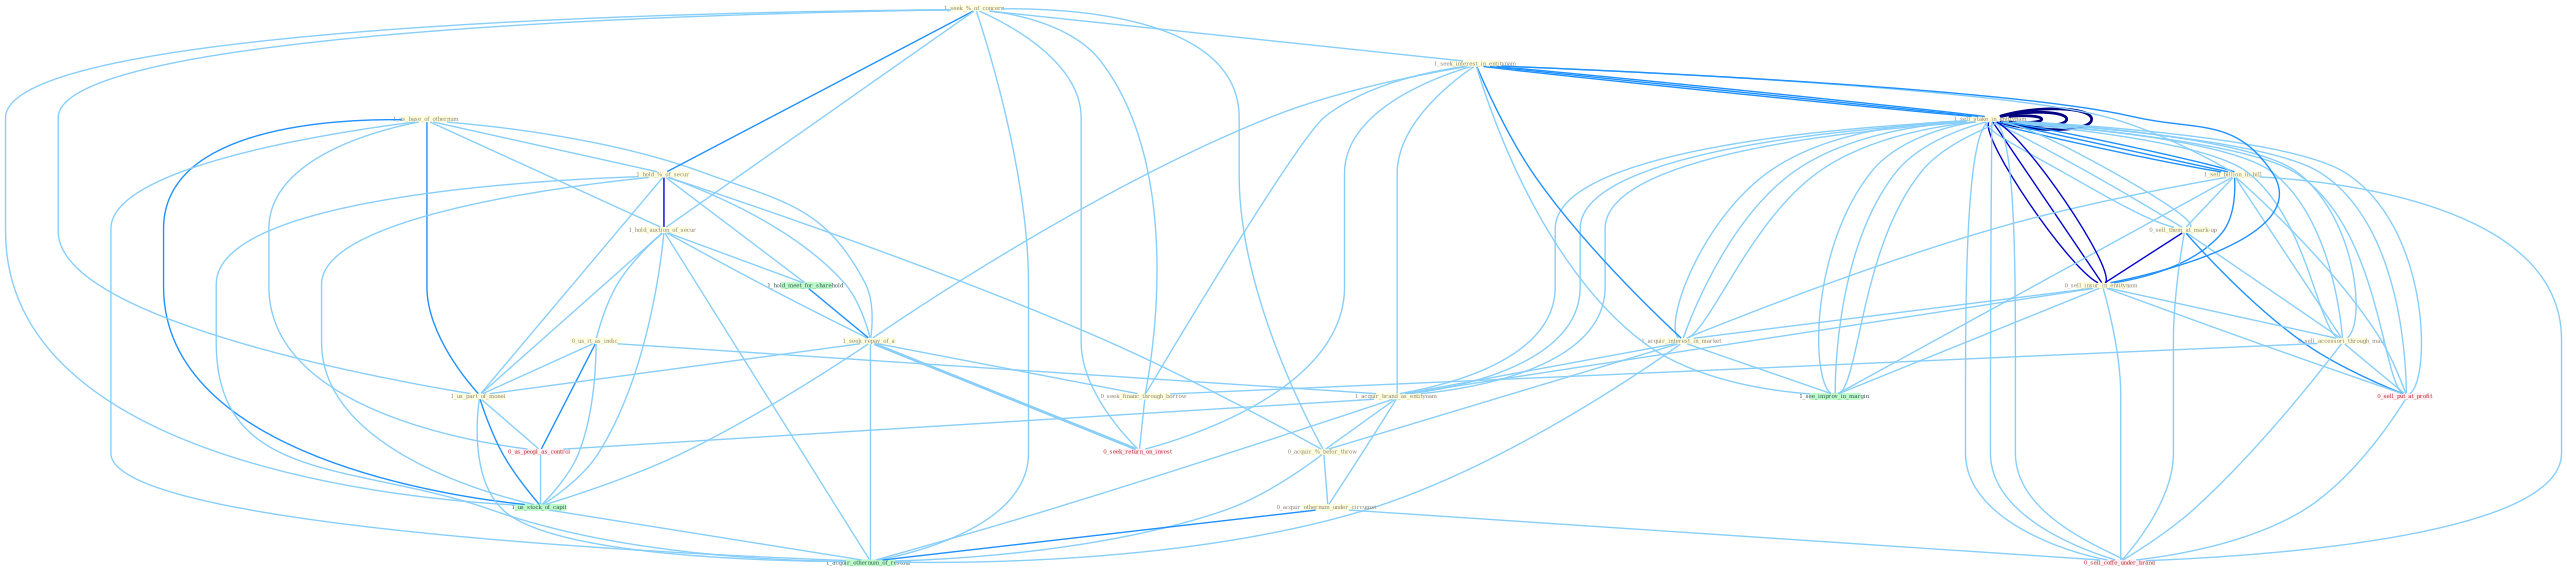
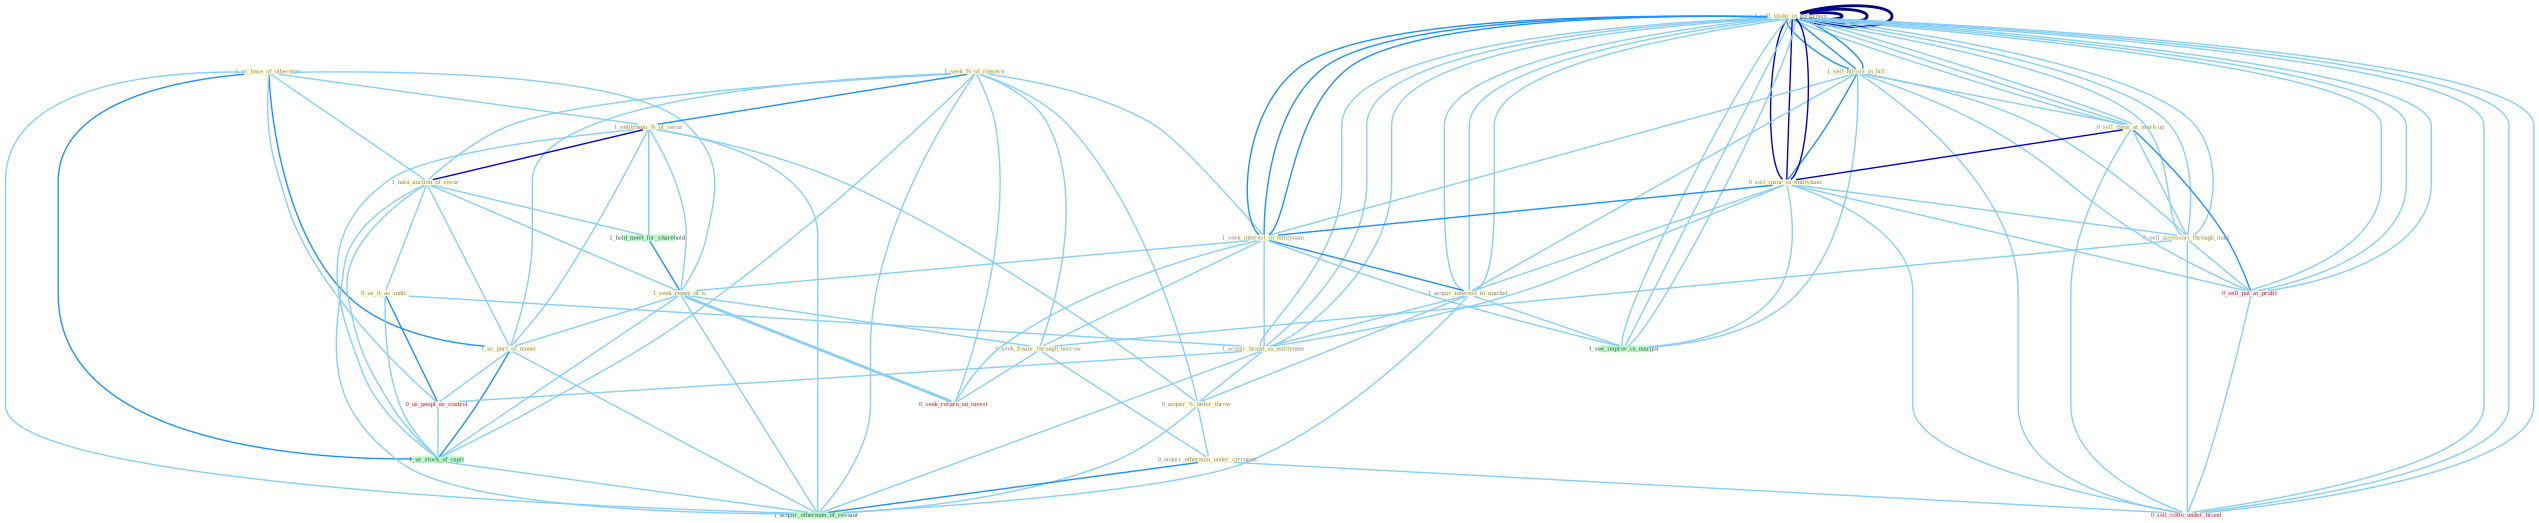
node "1_hold_%_of_secur": label "1_hold_%_of_secur" -> "1_entitynam_%_of_secur"
edge "0_us_it_as_indic" -- "1_us_part_of_monei": removed
edge "1_acquir_brand_as_entitynam" -- "0_acquir_othernum_under_circumst": now "0_seek_financ_through_borrow" -- "0_acquir_othernum_under_circumst"
